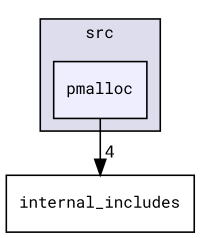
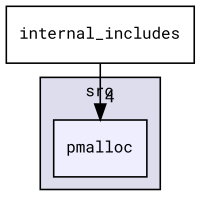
edge "pmalloc" -> "internal_includes": reversed
